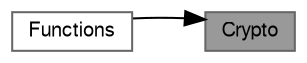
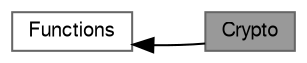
edge "Functions" -> "Crypto": reversed
